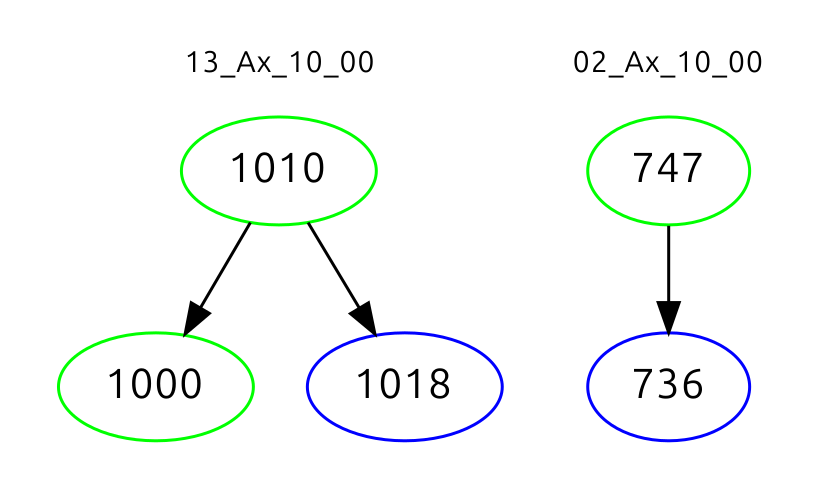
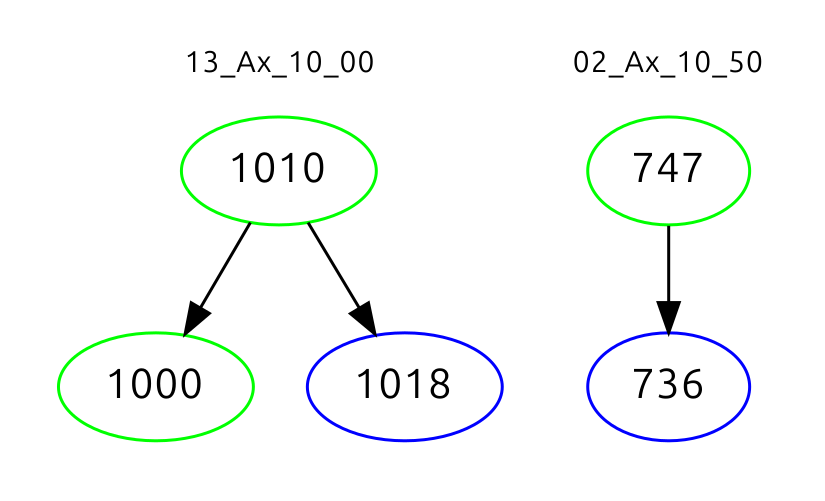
cluster "02_Ax_10_00": label "02_Ax_10_00" -> "02_Ax_10_50"
